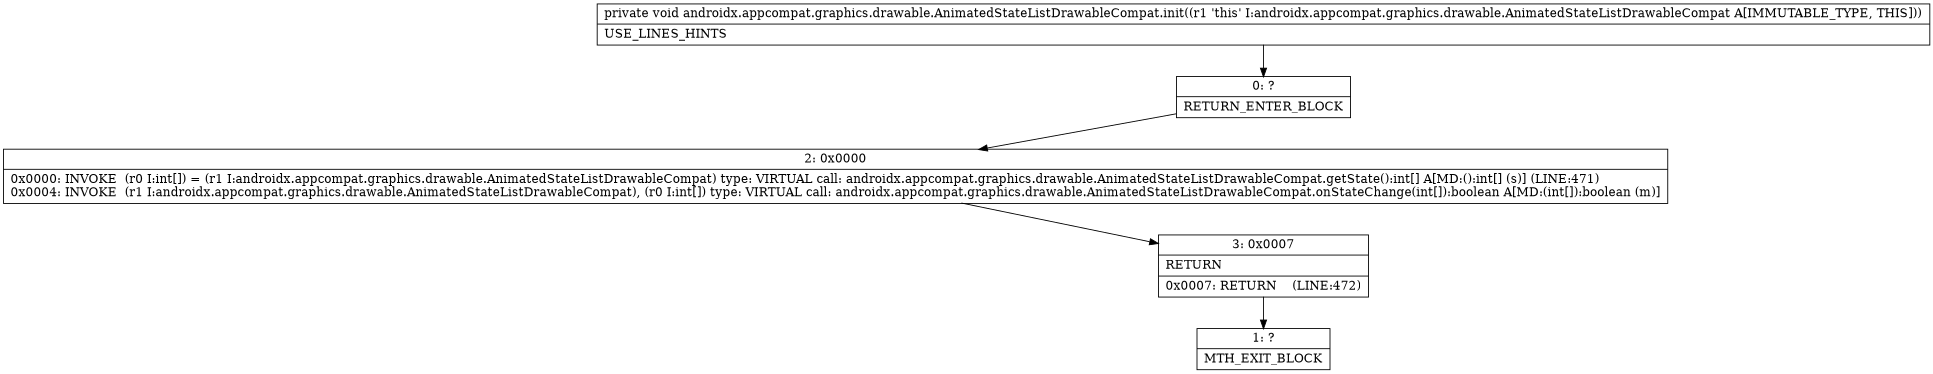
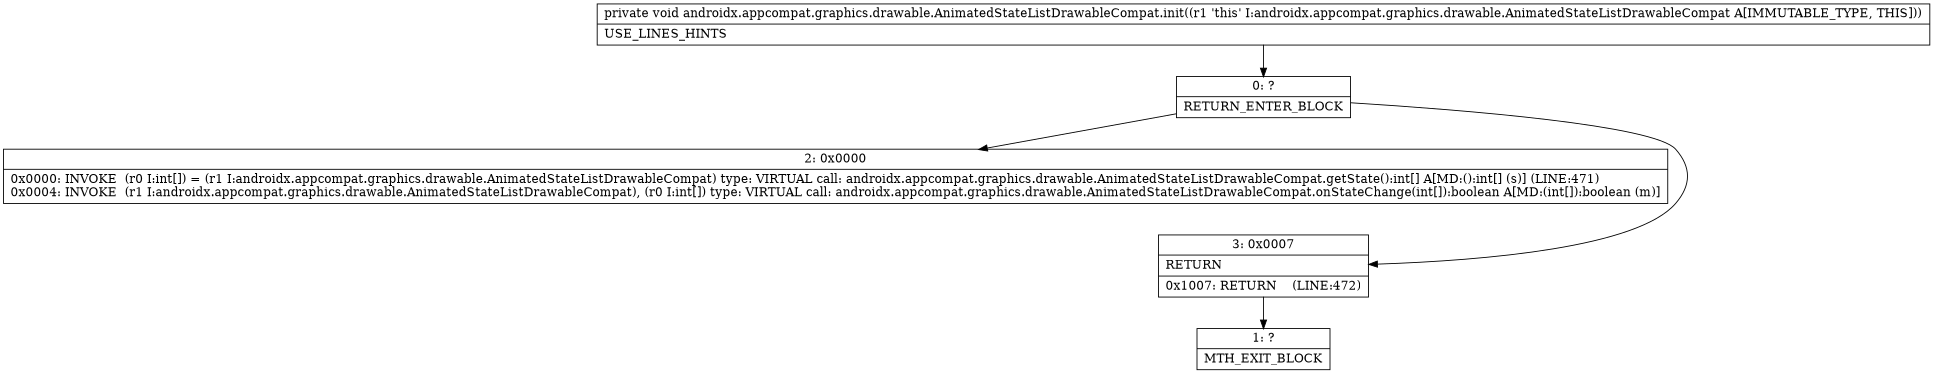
edge "2: 0x0000" -> "3: 0x0007": now "0: ?" -> "3: 0x0007"
node "3: 0x0007": text "0x0007: RETURN    (LINE:472)" -> "0x1007: RETURN    (LINE:472)"
